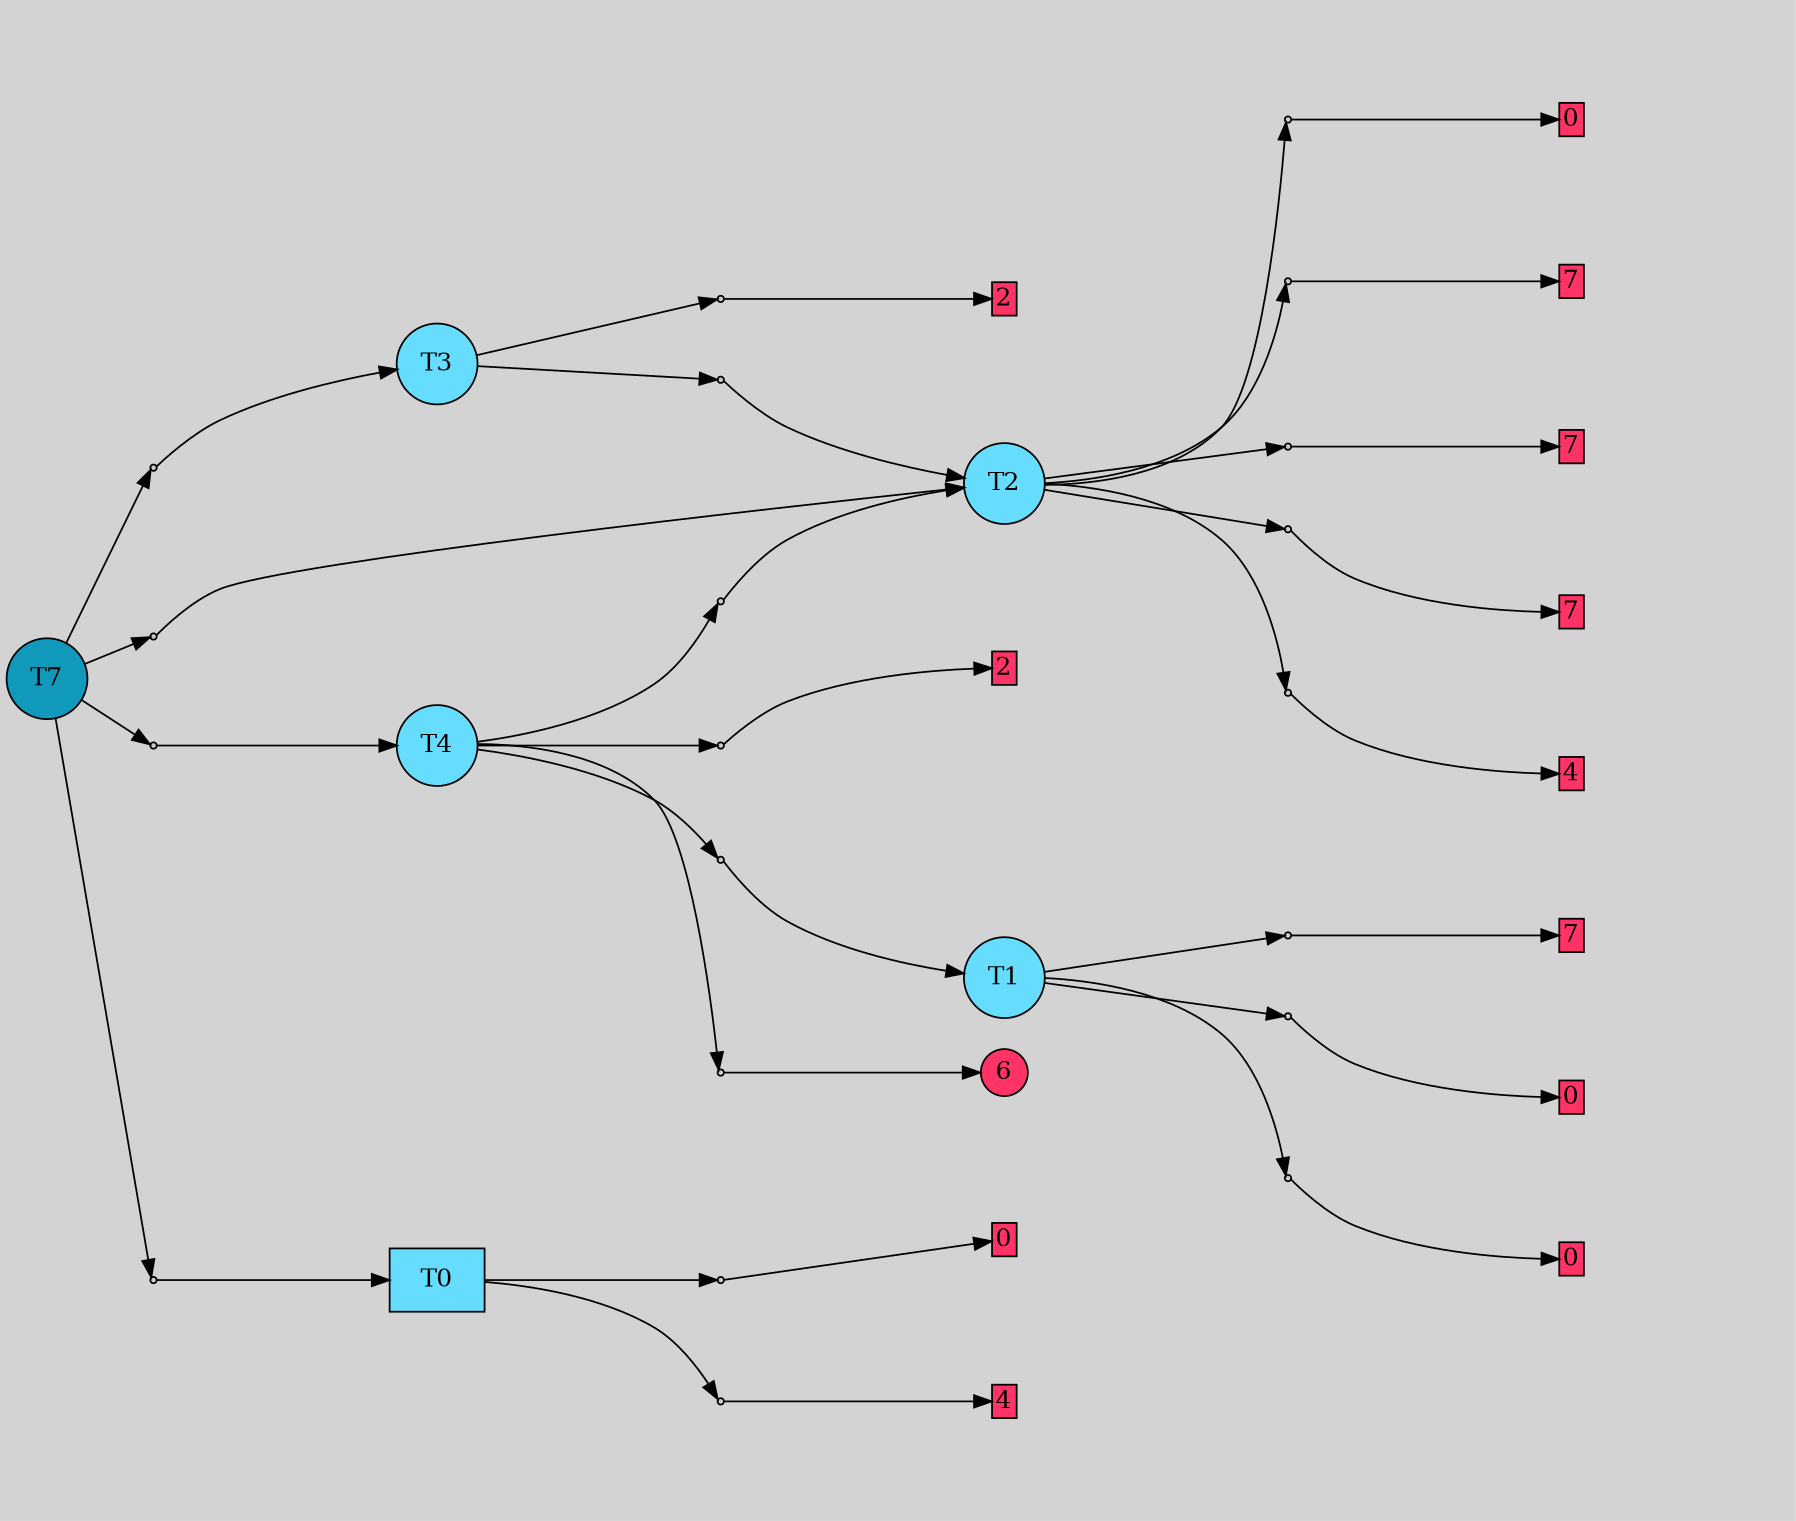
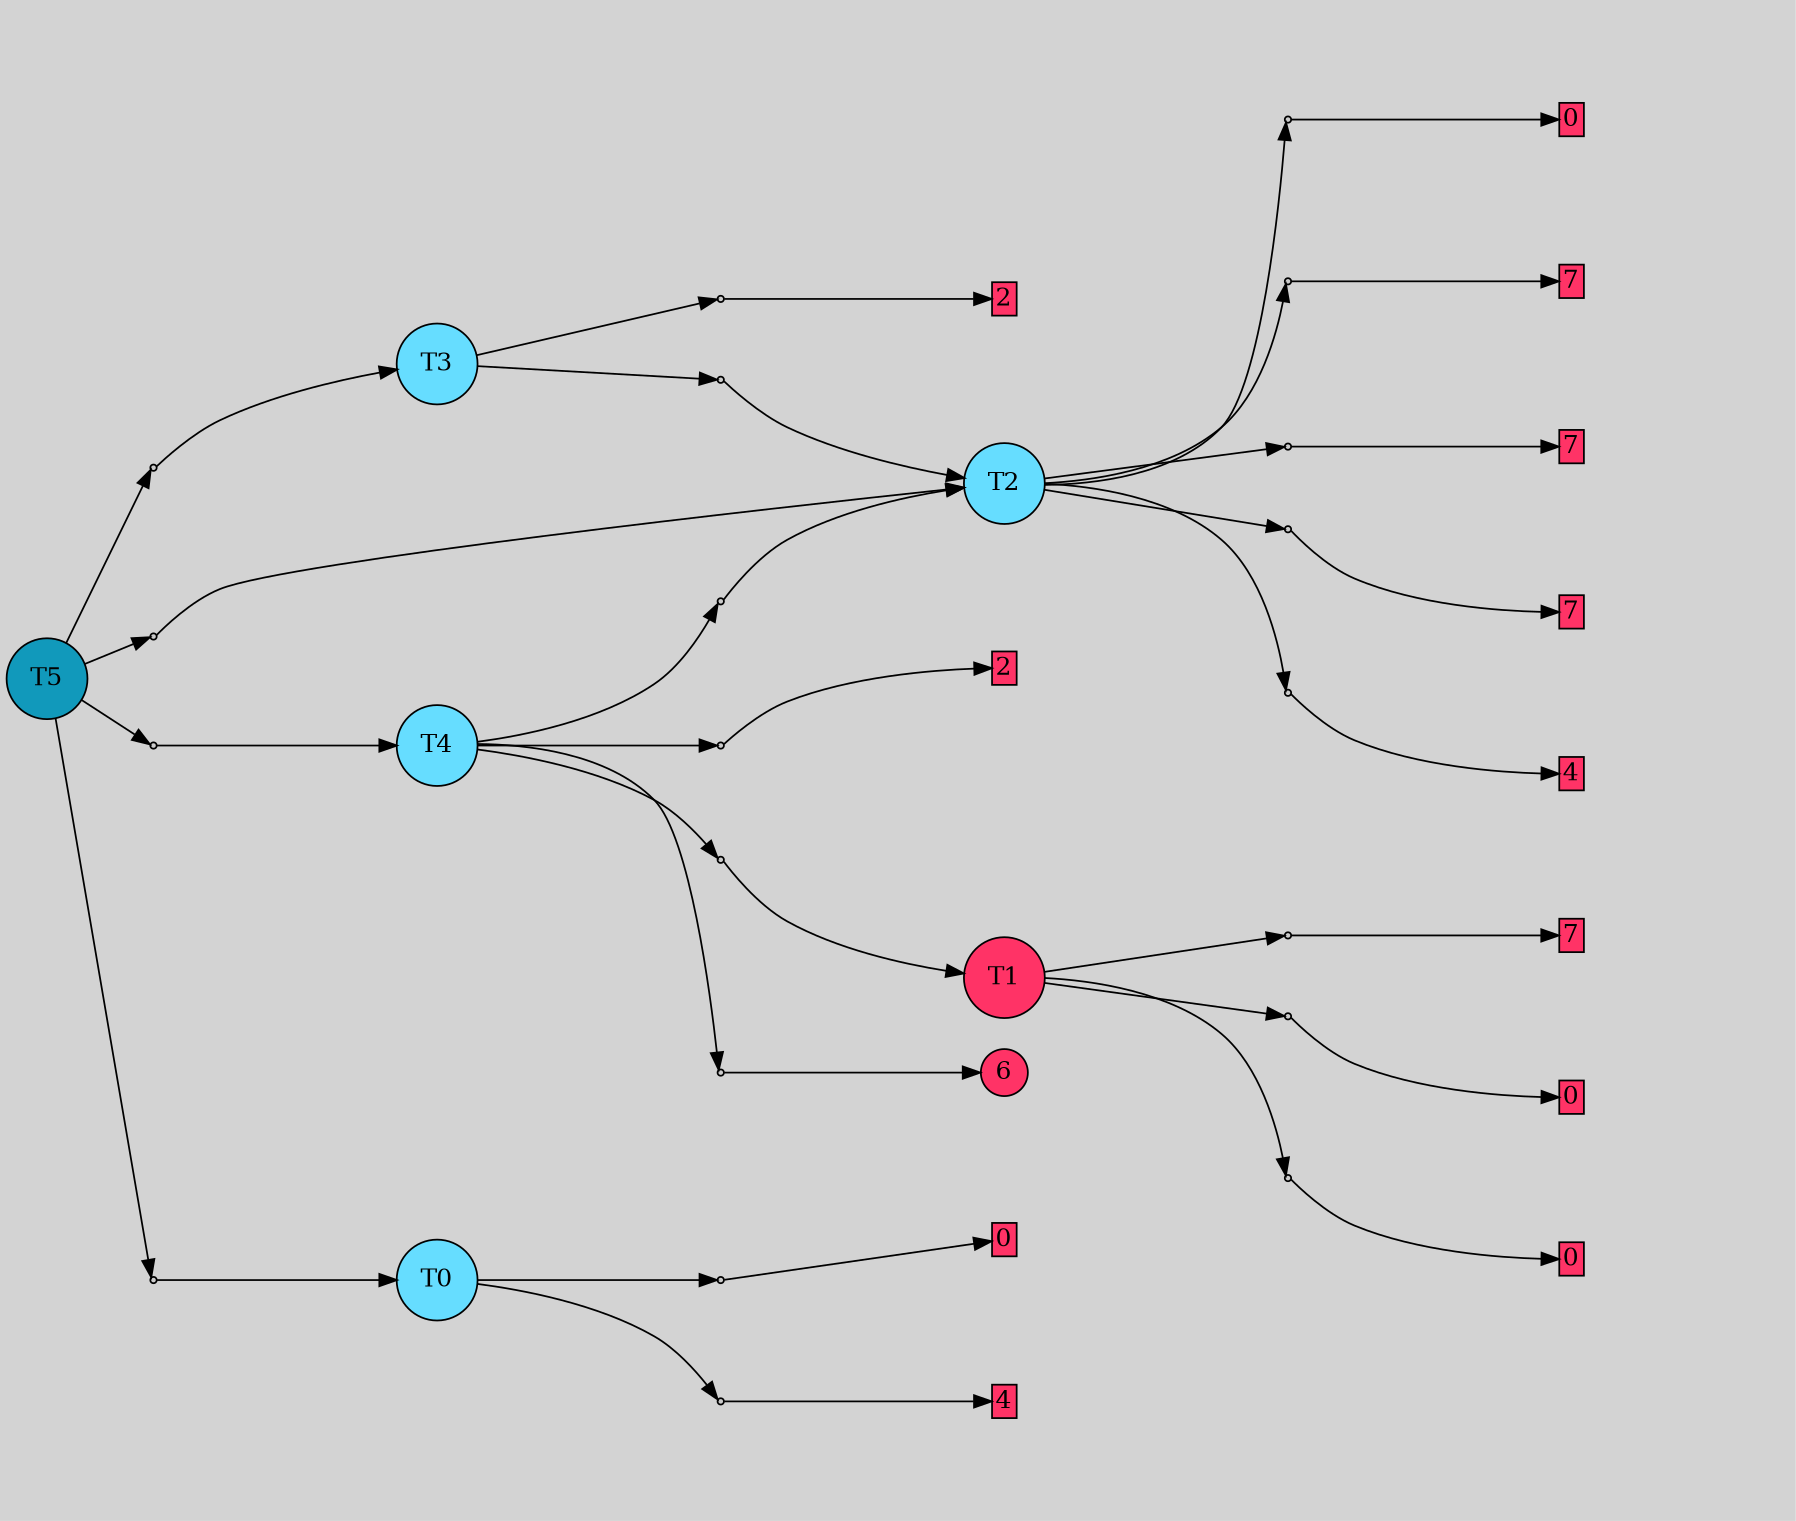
node "T7": label "T7" -> "T5"
node "T1": fillcolor #66ddff -> #ff3366
node "T0": shape box -> circle
